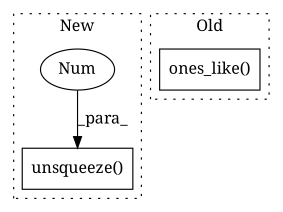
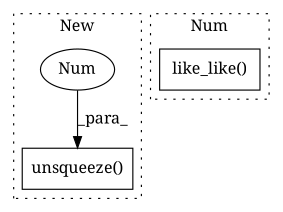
cluster "Old": label "Old" -> "Num"
node "ones_like()": label "ones_like()" -> "like_like()"
